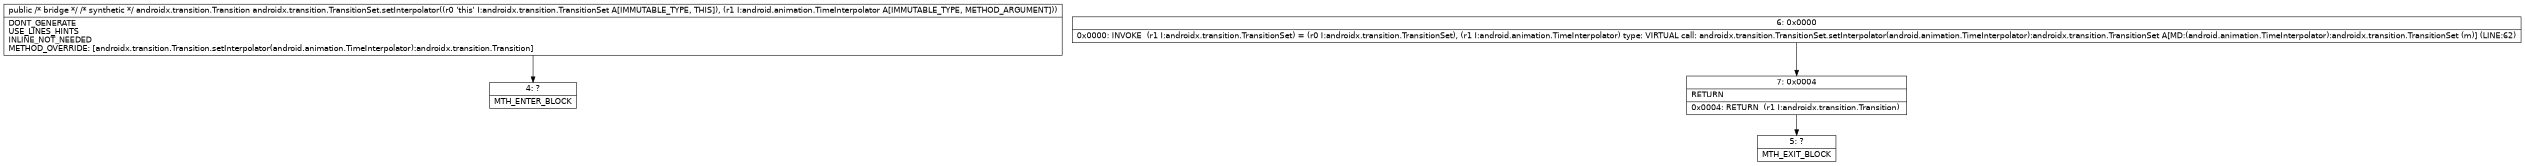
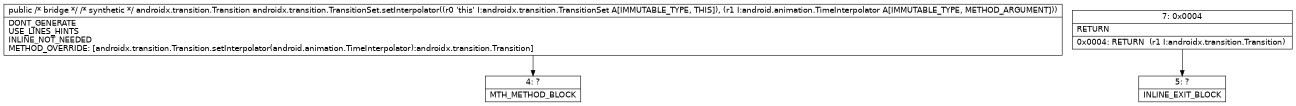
node "6: 0x0000": removed
node "4: ?": text "MTH_ENTER_BLOCK" -> "MTH_METHOD_BLOCK"
node "5: ?": text "MTH_EXIT_BLOCK" -> "INLINE_EXIT_BLOCK"
